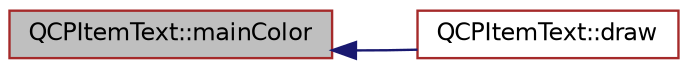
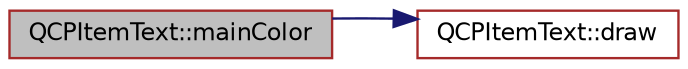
edge "QCPItemText::draw" -> "QCPItemText::mainColor": reversed
